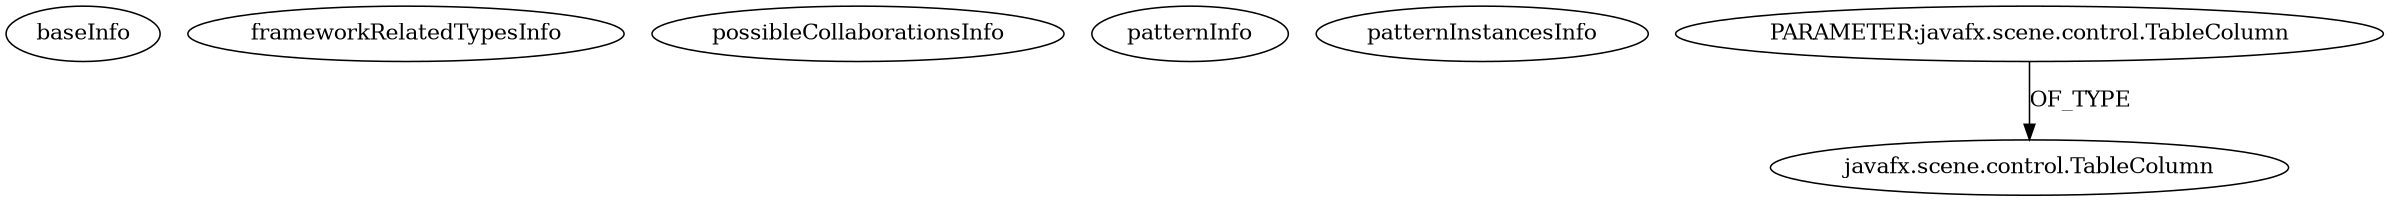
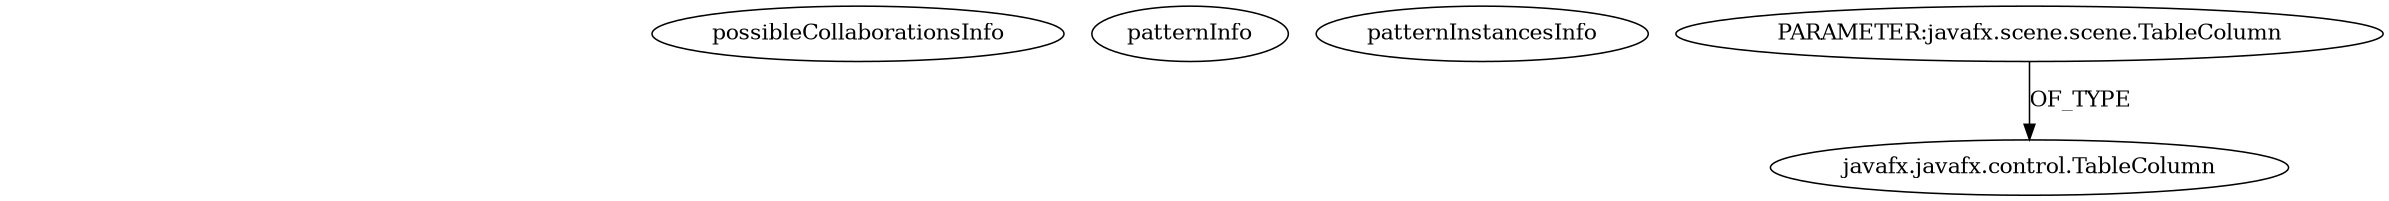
node "baseInfo": removed
node "frameworkRelatedTypesInfo": removed
node "PARAMETER:javafx.scene.control.TableColumn": label "PARAMETER:javafx.scene.control.TableColumn" -> "PARAMETER:javafx.scene.scene.TableColumn"
node "javafx.scene.control.TableColumn": label "javafx.scene.control.TableColumn" -> "javafx.javafx.control.TableColumn"
